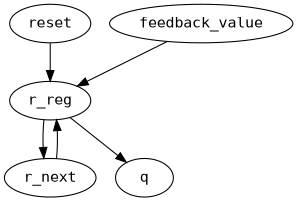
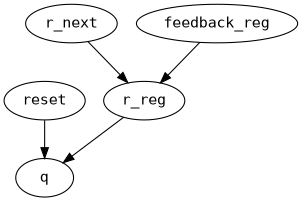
node "feedback_value": label "feedback_value" -> "feedback_reg"
edge "reset" -> "r_reg": now "reset" -> "q"
edge "r_reg" -> "r_next": removed
